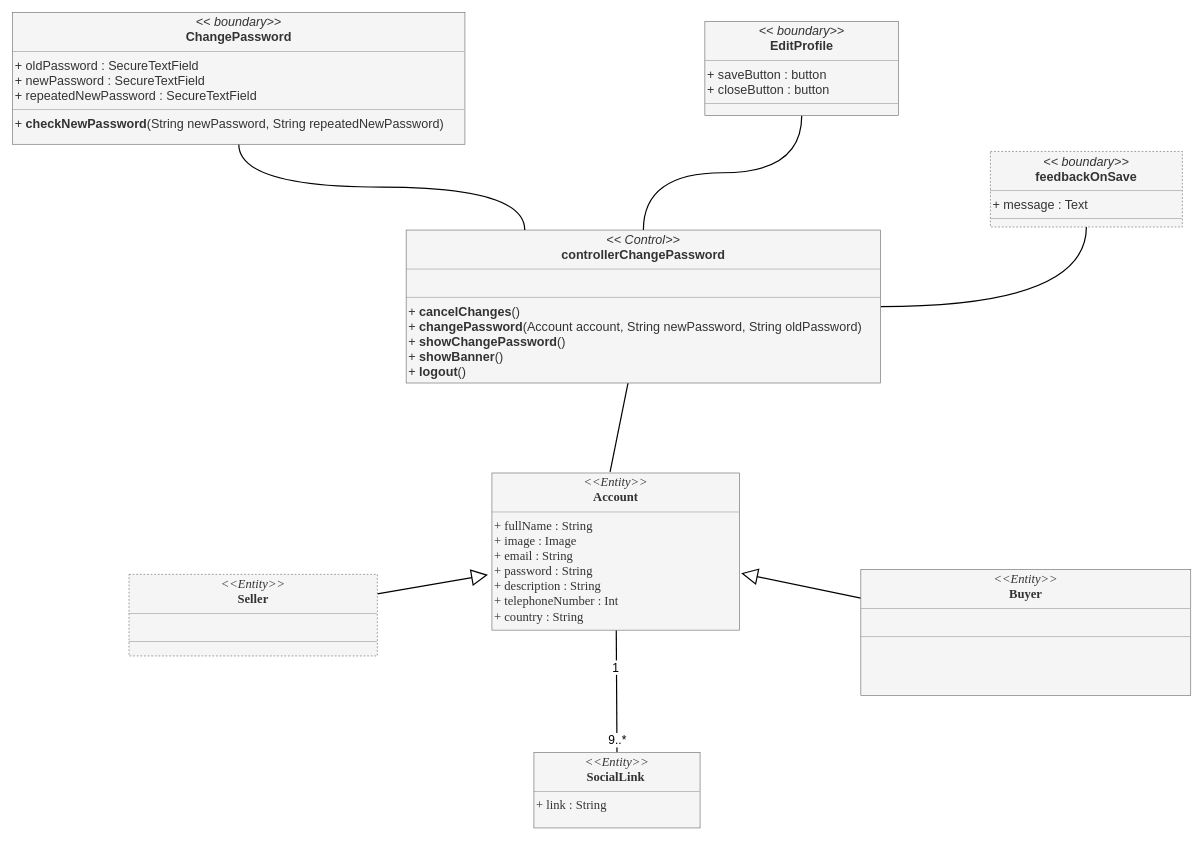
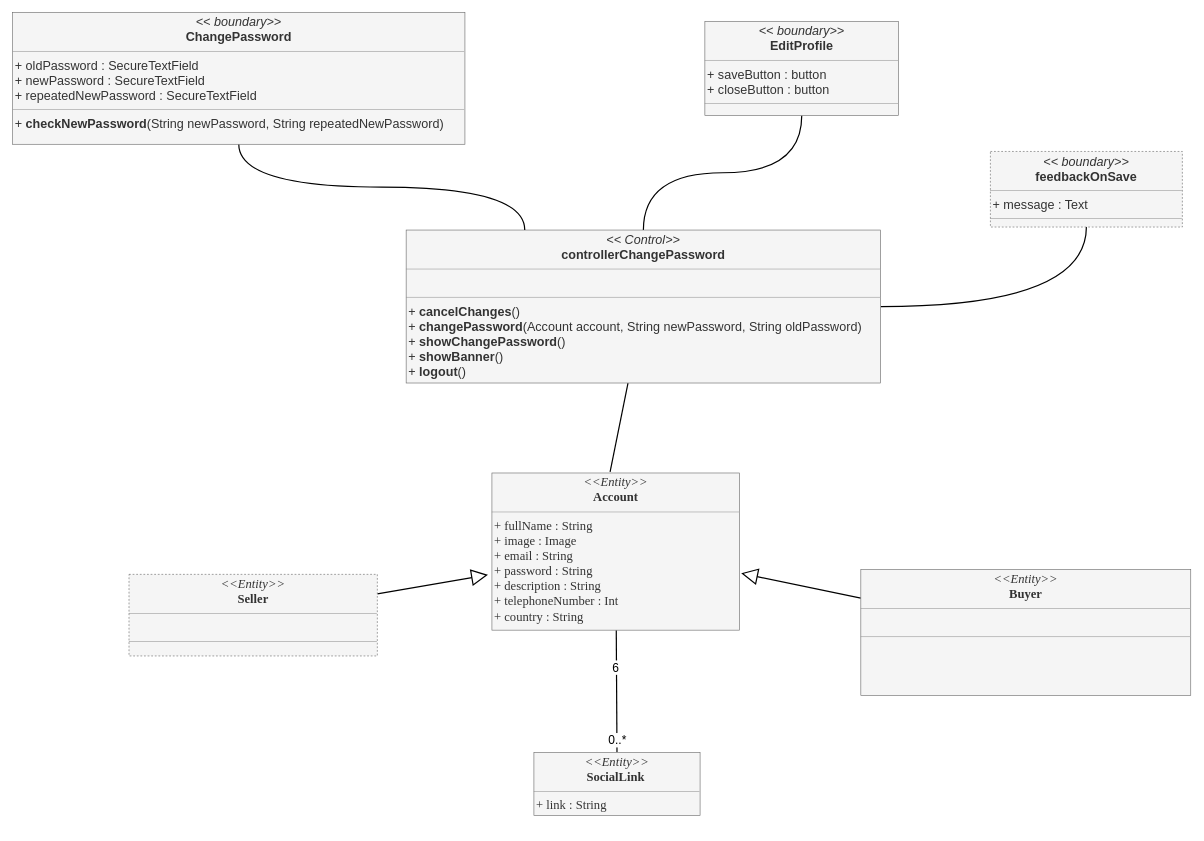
node "1": label "1" -> "6"
node "9..*": label "9..*" -> "0..*"
node "<<Entity>> SocialLink + link : String": size 166x76 -> 166x63
